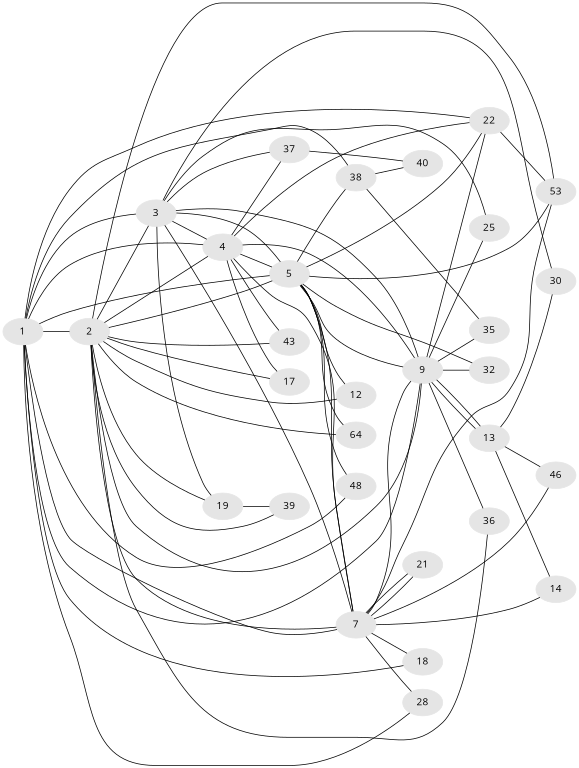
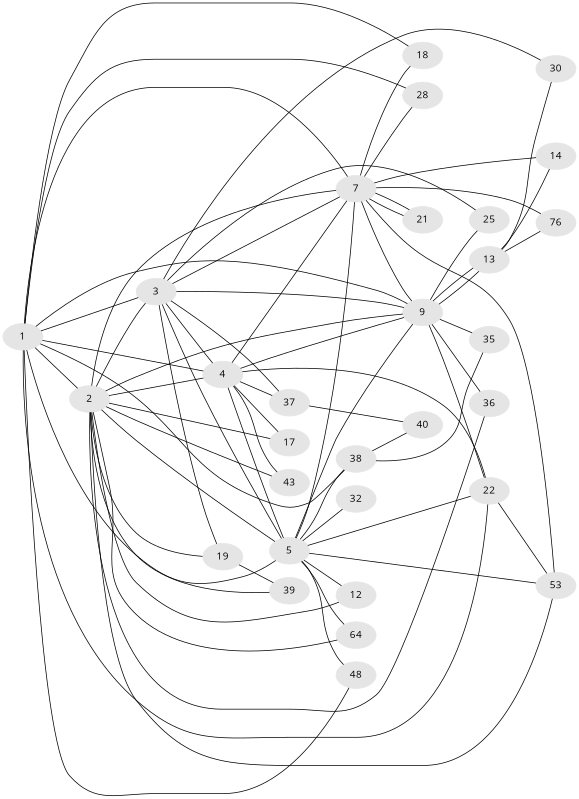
edge "9" -- "32": removed
node "46": label "46" -> "76"
